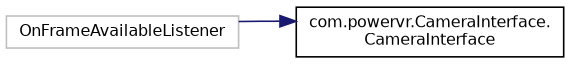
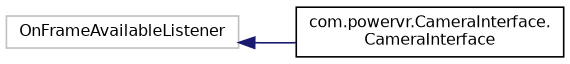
edge "OnFrameAvailableListener" -> "com.powervr.CameraInterface. CameraInterface": reversed
